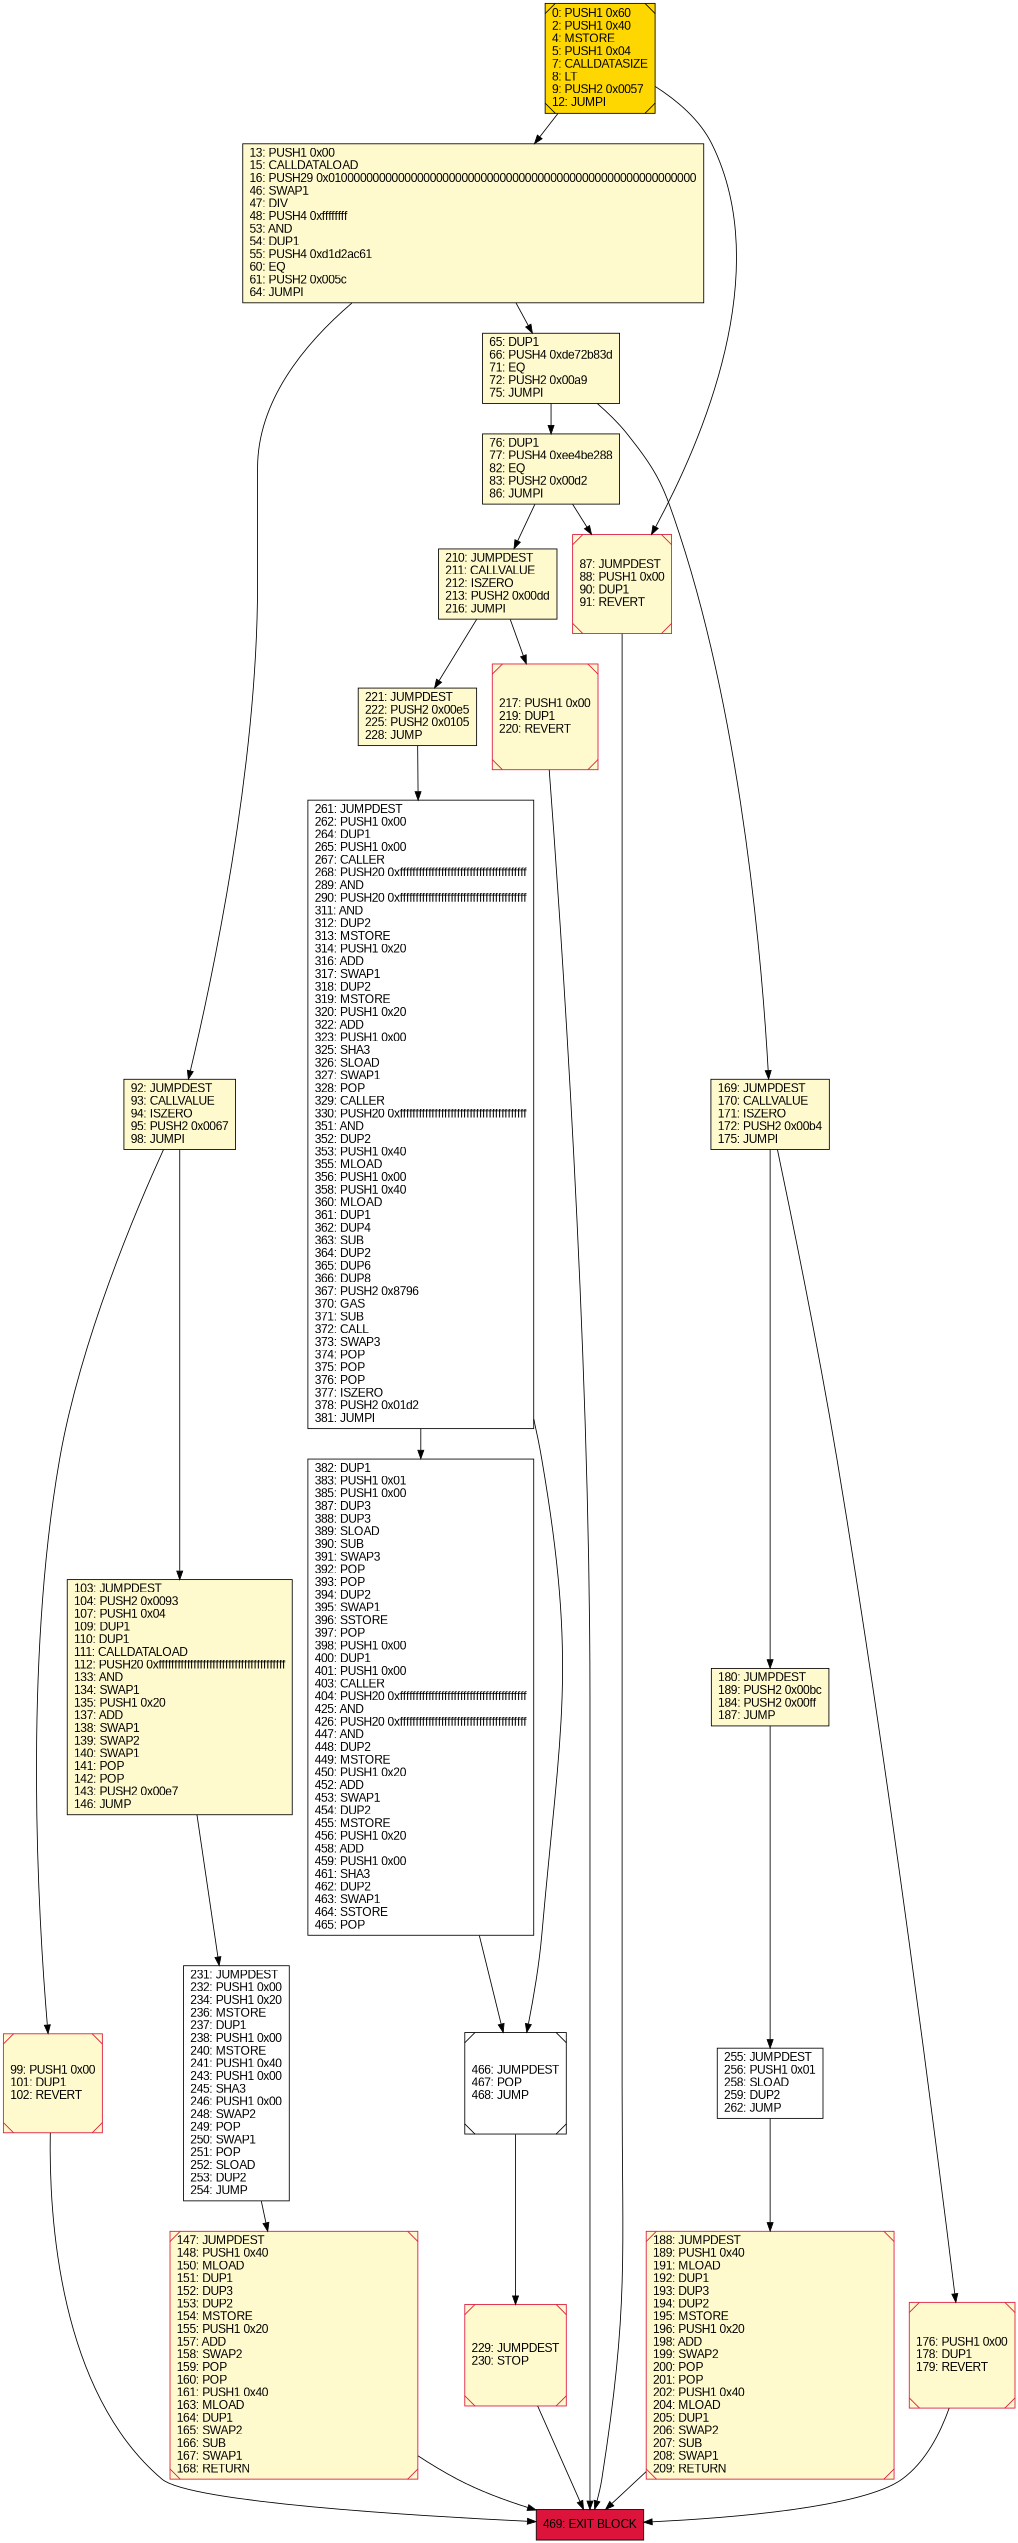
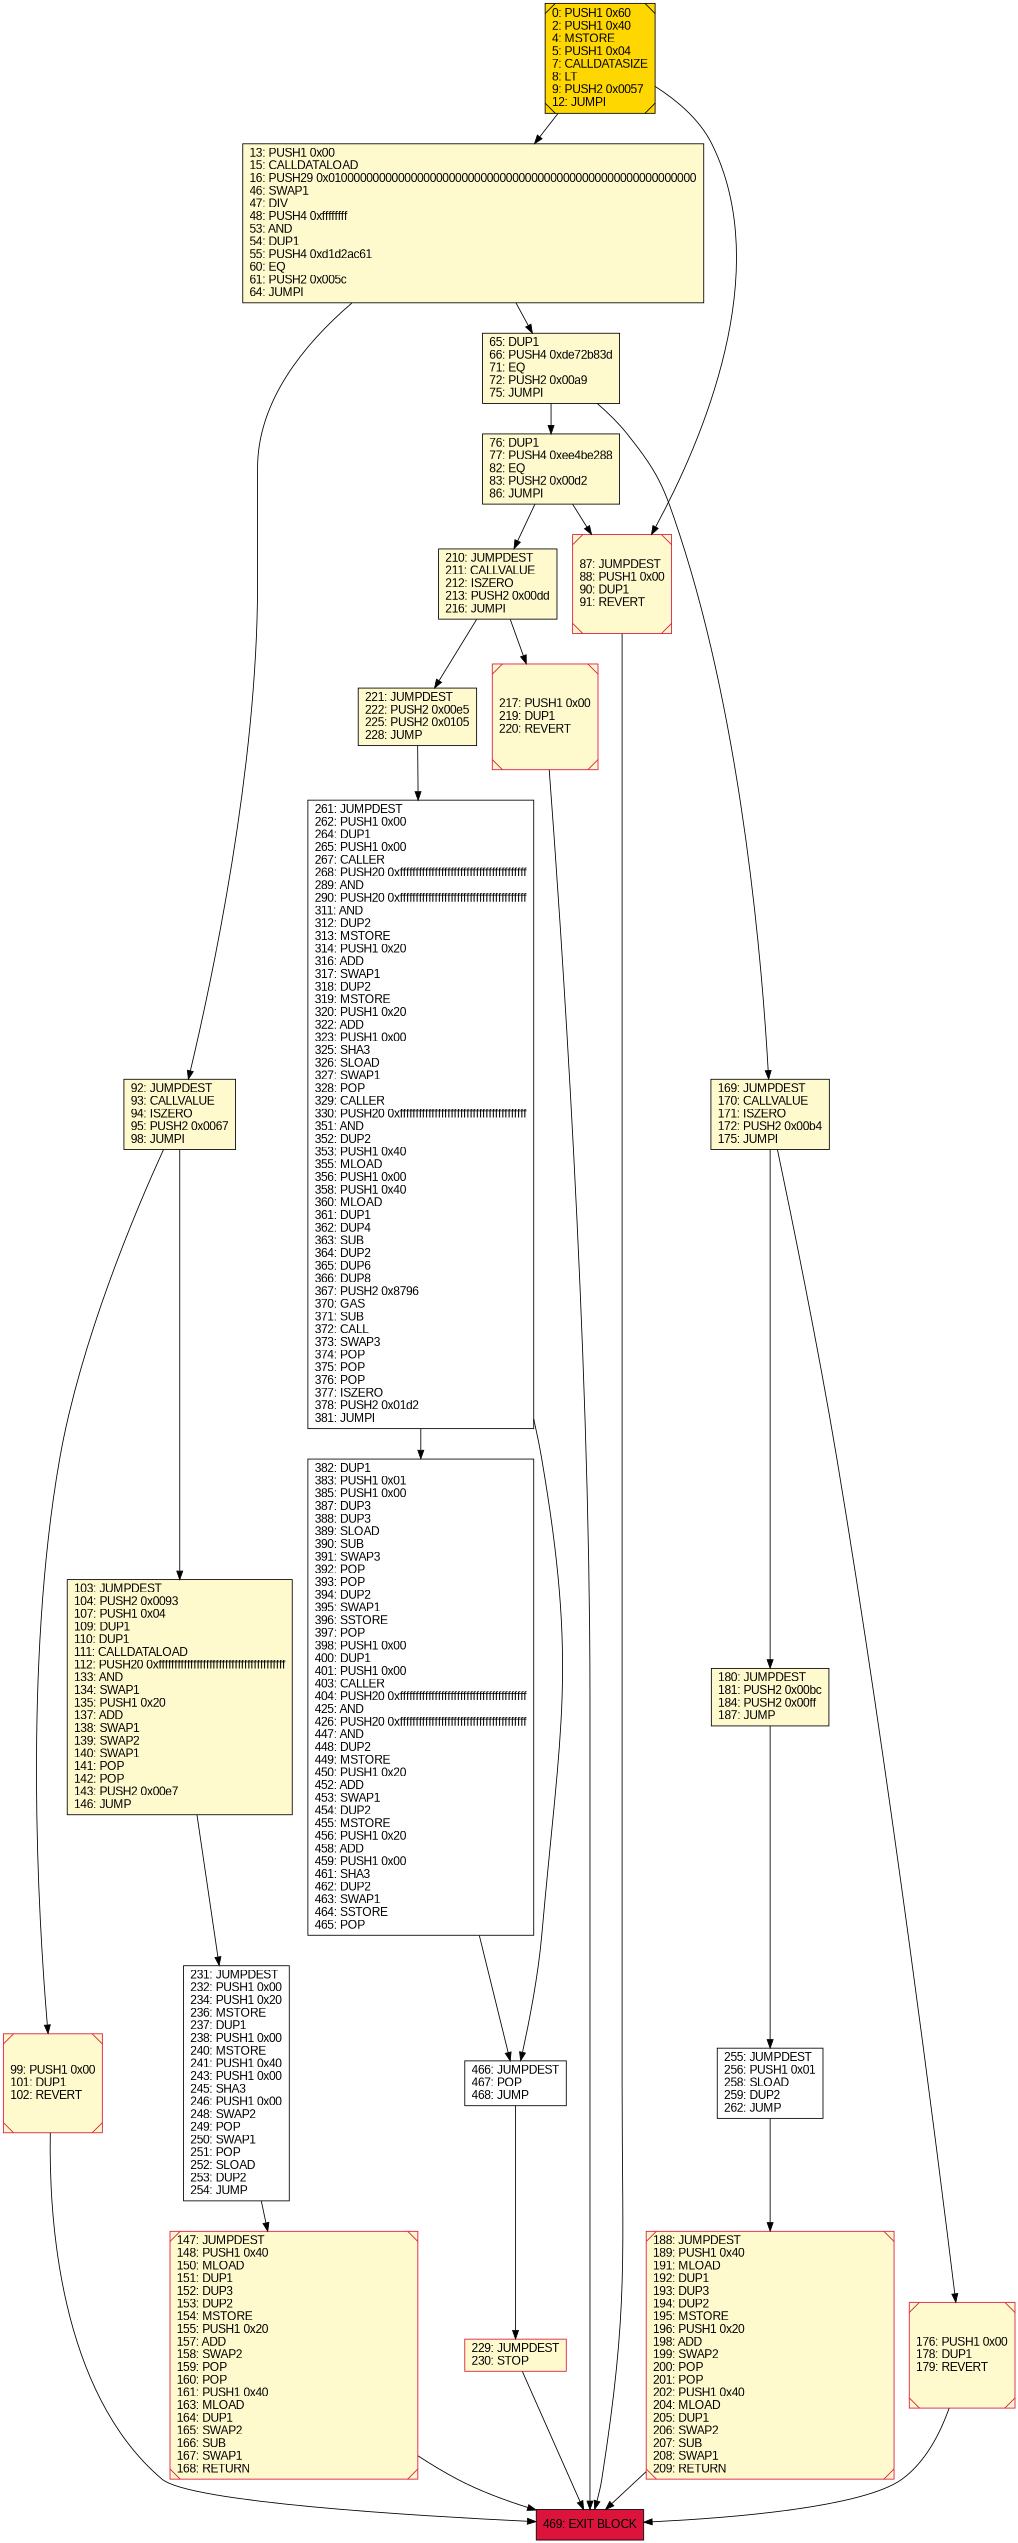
node "180: JUMPDEST 189: PUSH2 0x00bc 184: PUSH2 0x00ff 187: JUMP": label "180: JUMPDEST 189: PUSH2 0x00bc 184: PUSH2 0x00ff 187: JUMP" -> "180: JUMPDEST 181: PUSH2 0x00bc 184: PUSH2 0x00ff 187: JUMP"
node "466: JUMPDEST 467: POP 468: JUMP": shape Msquare -> box
node "229: JUMPDEST 230: STOP": shape Msquare -> box
